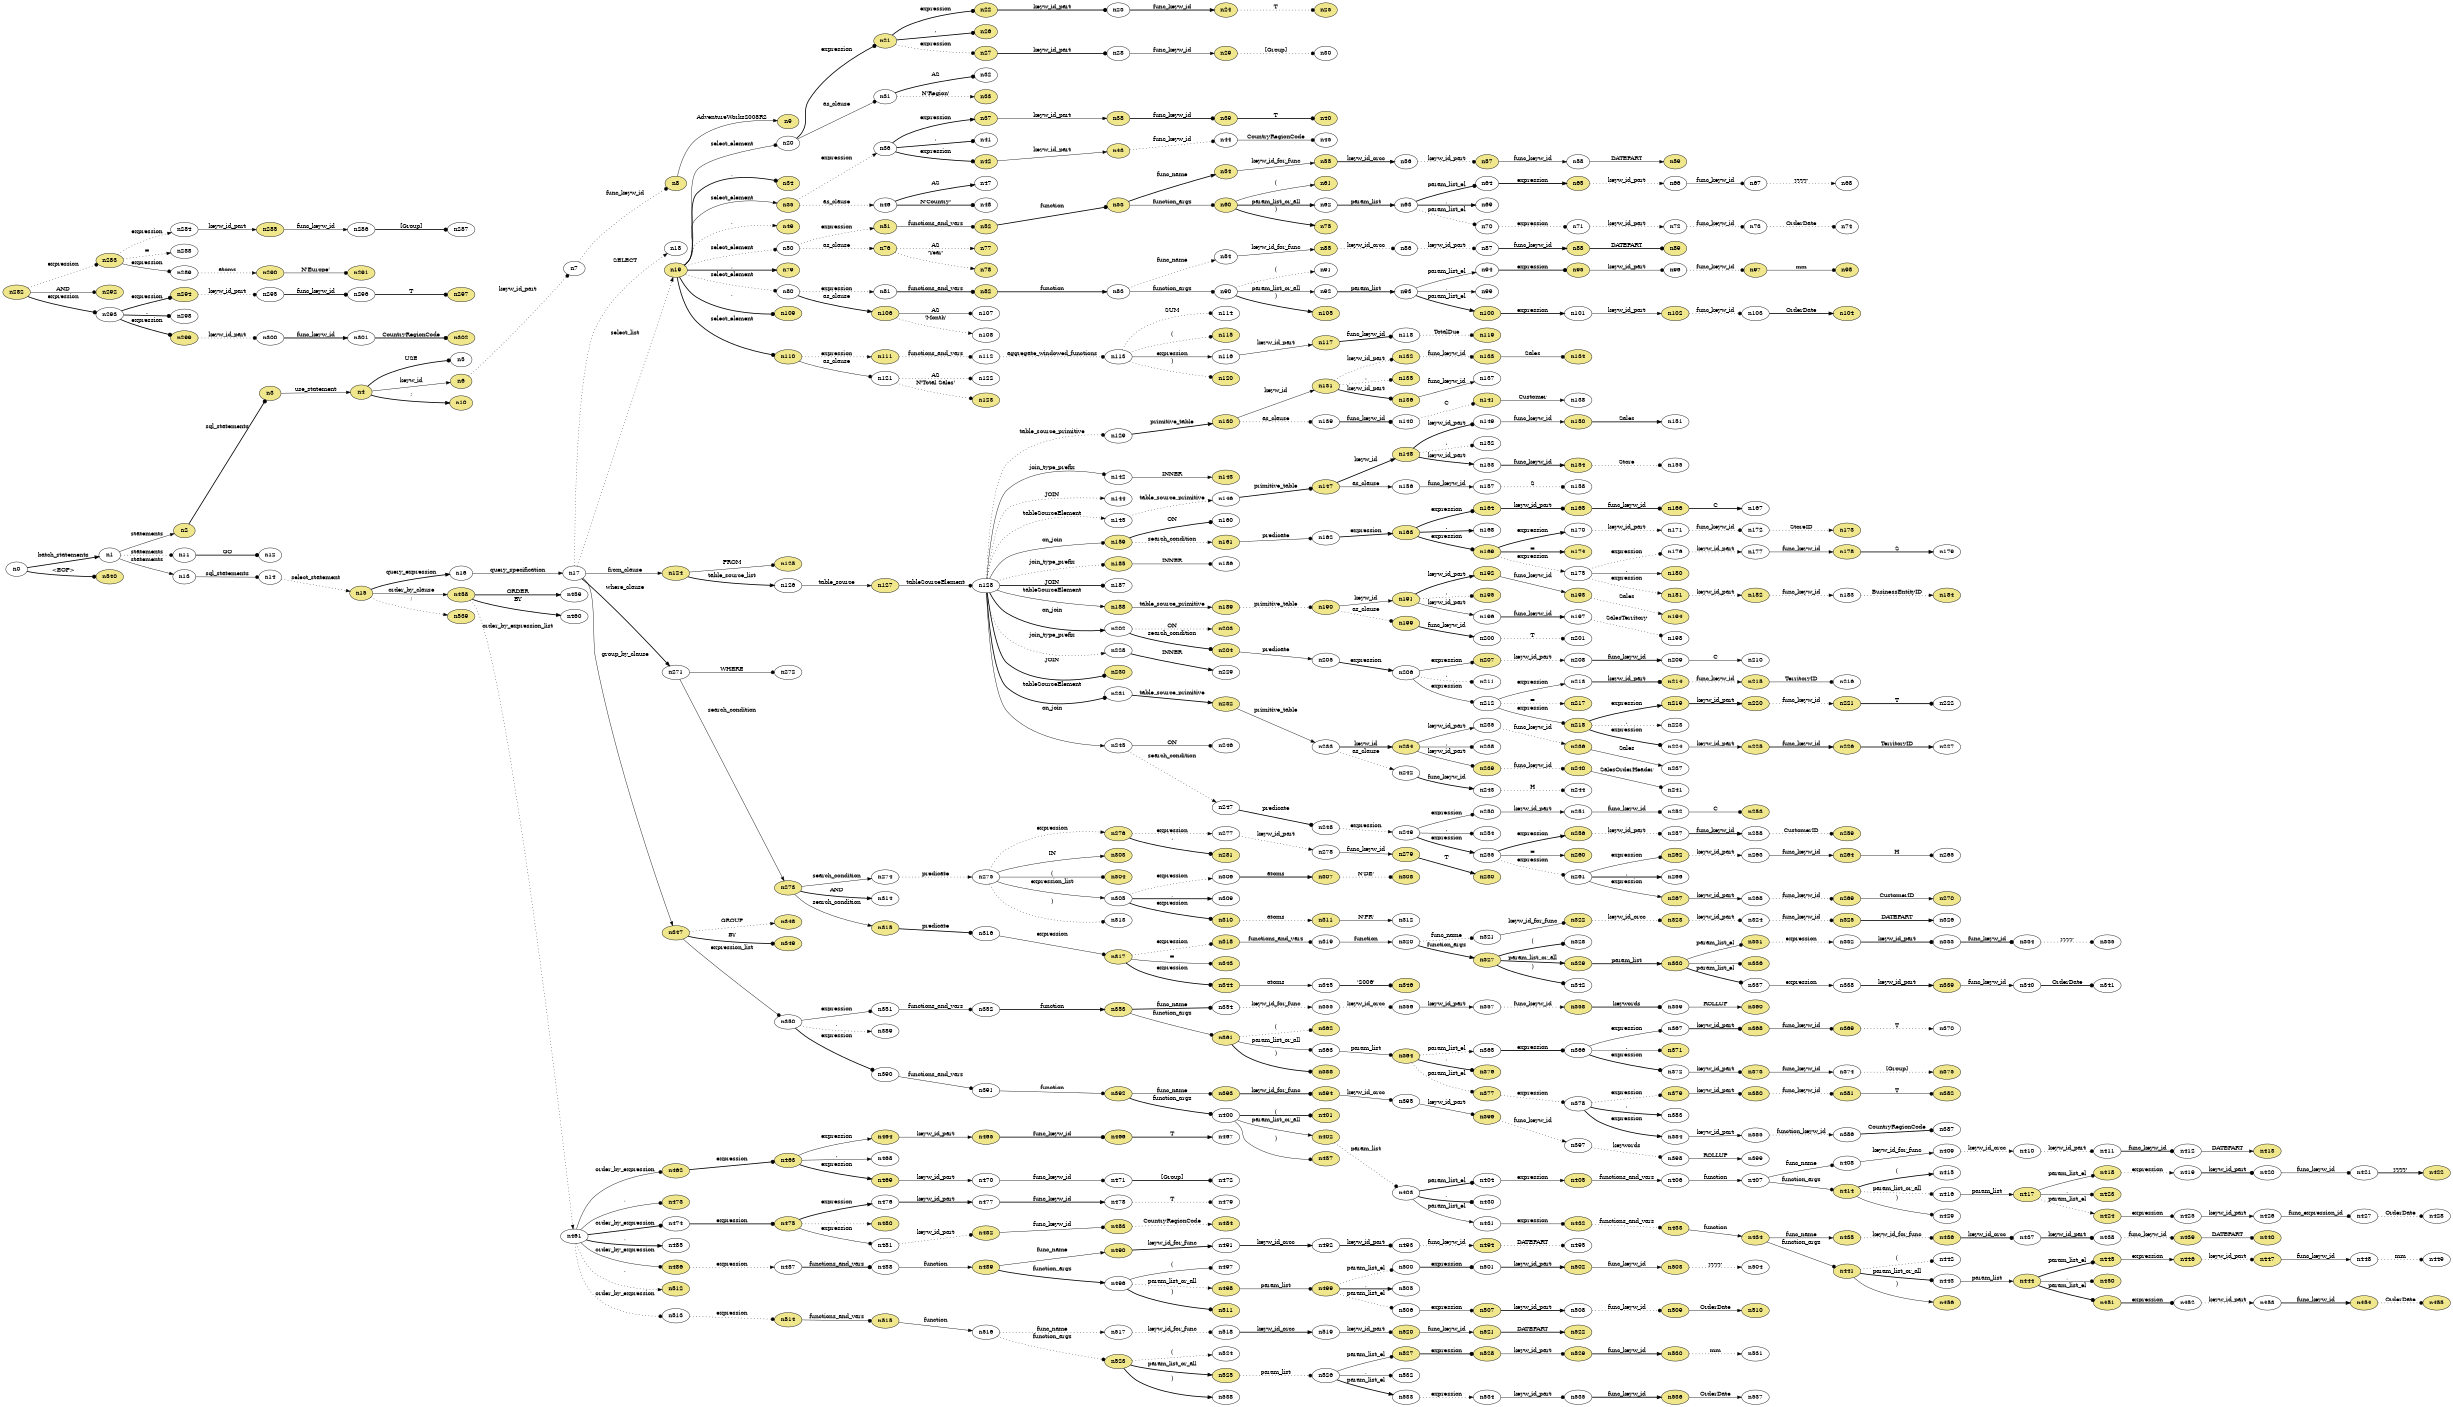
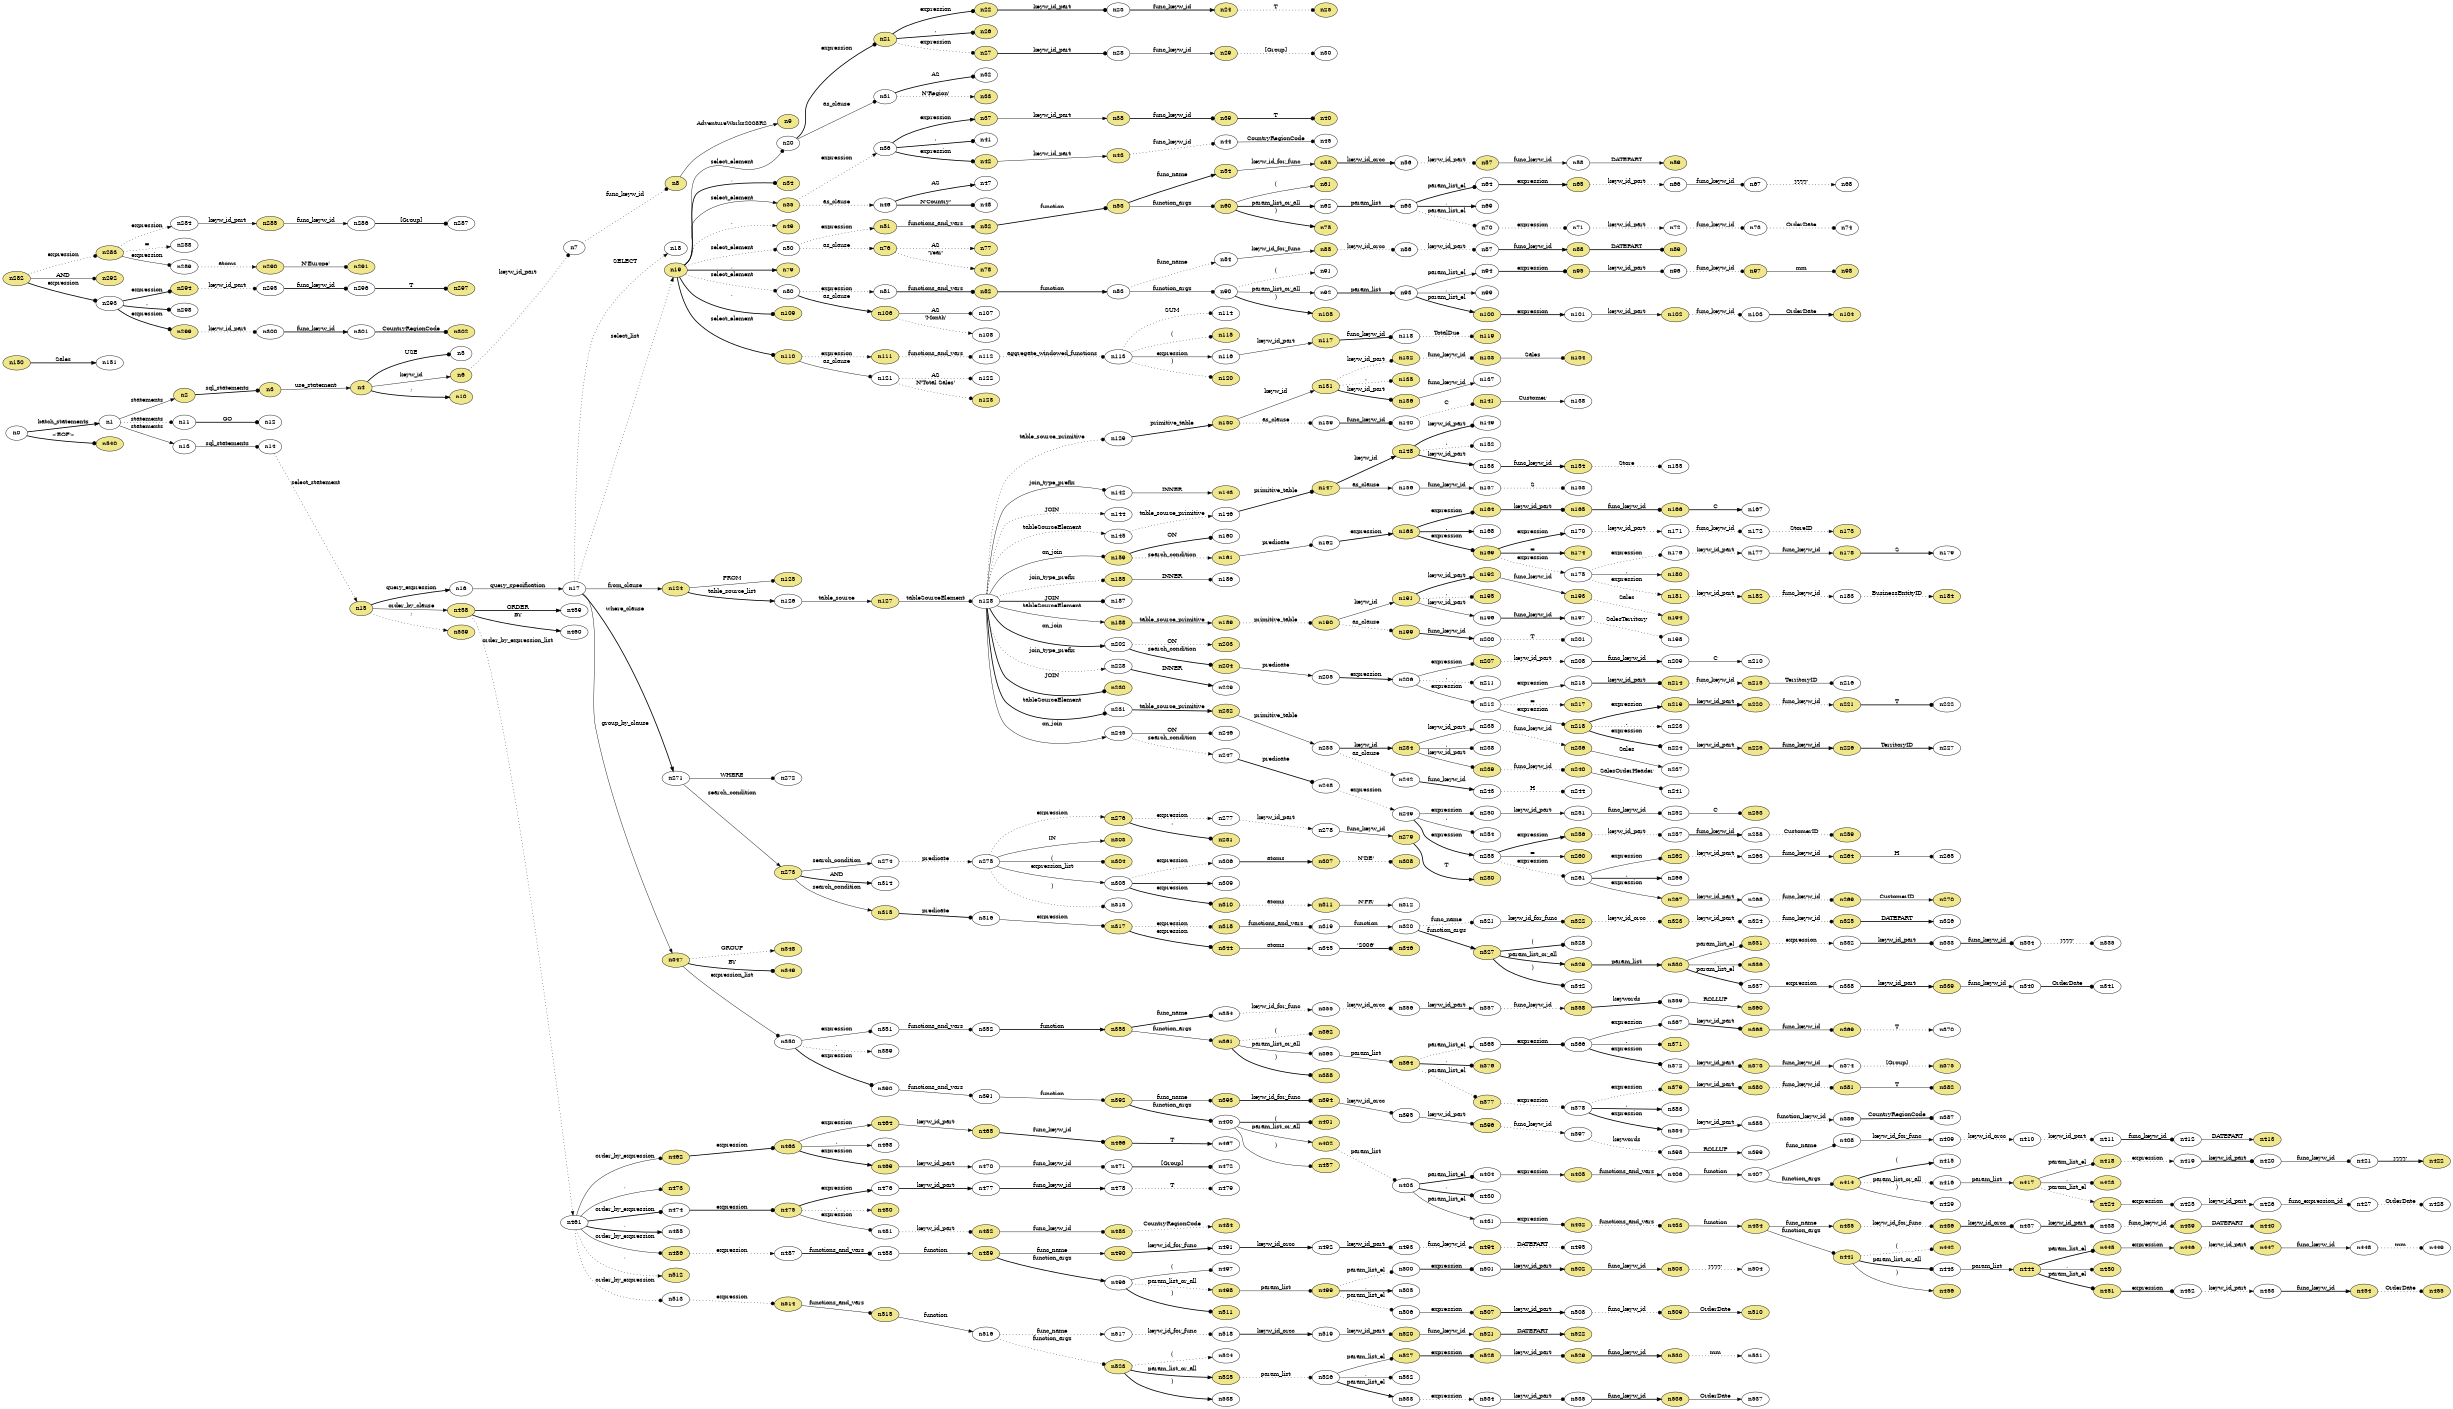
edge "n149" -> "n150": removed, label "func_keyw_id"
node "n343": removed
node "n442": fillcolor white -> khaki
